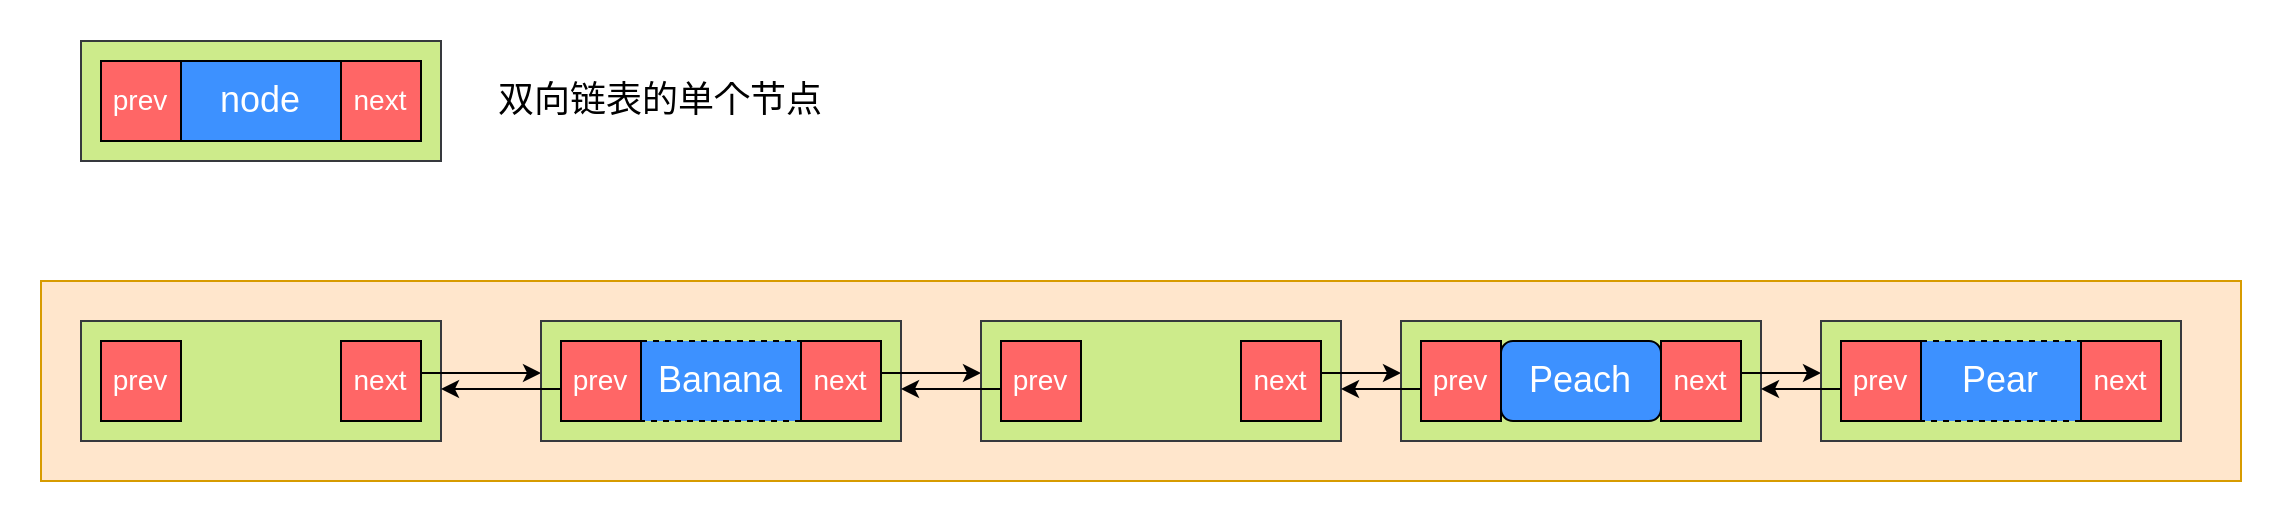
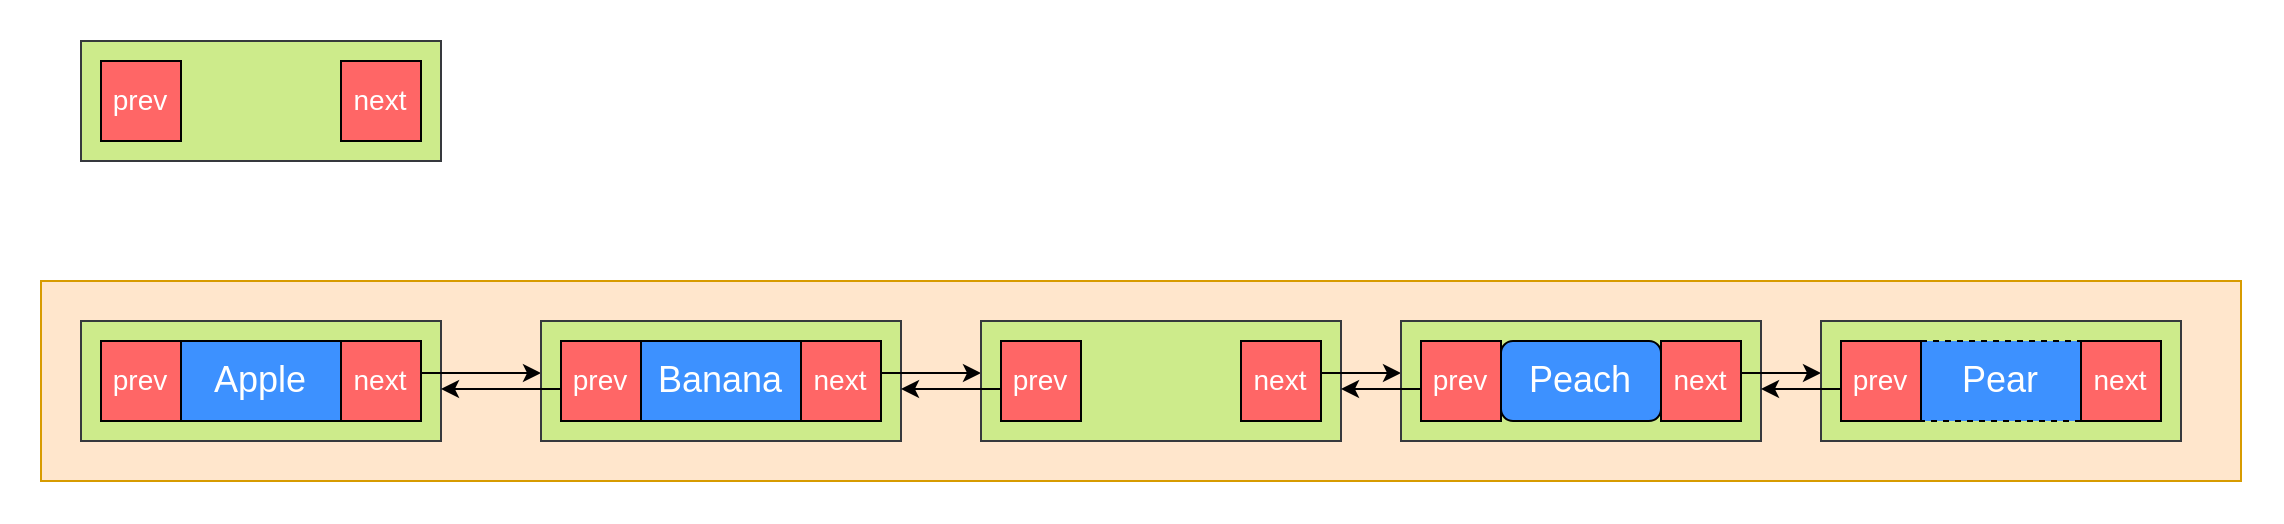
node "node": removed
node "双向链表的单个节点": removed
node "Apple": added
node "Banana": style dashed -> solid
